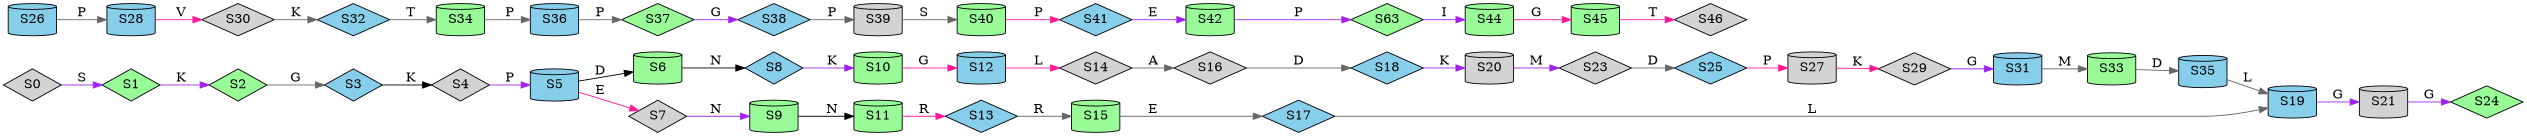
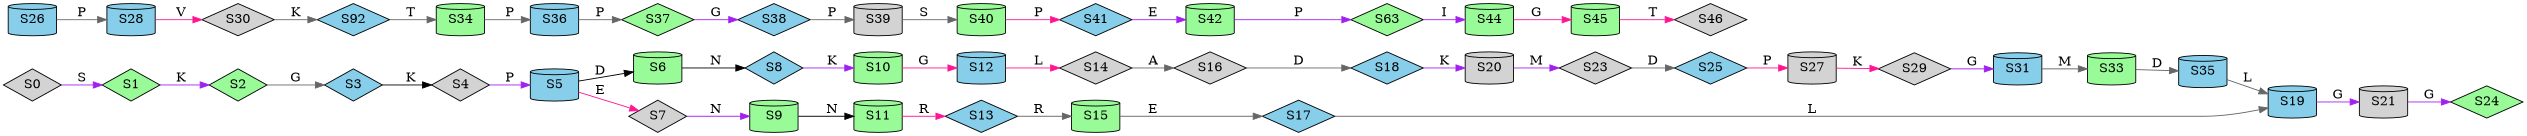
node "S32": label "S32" -> "S92"
